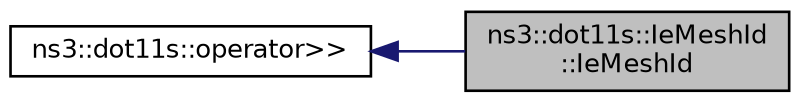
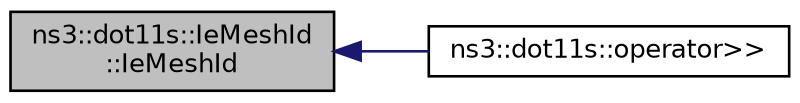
edge "ns3::dot11s::IeMeshId ::IeMeshId" -> "ns3::dot11s::operator>>": reversed
